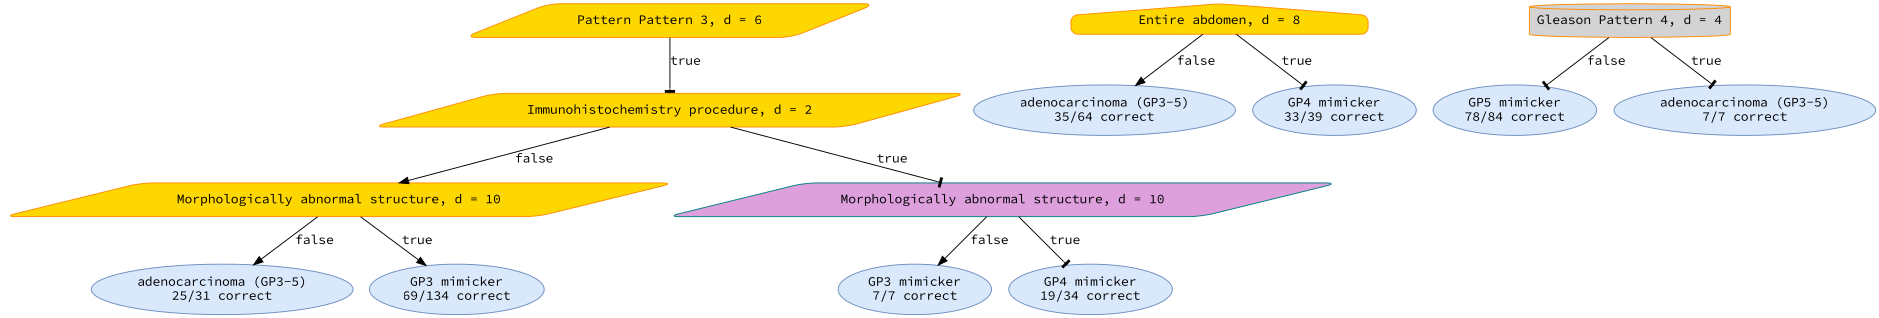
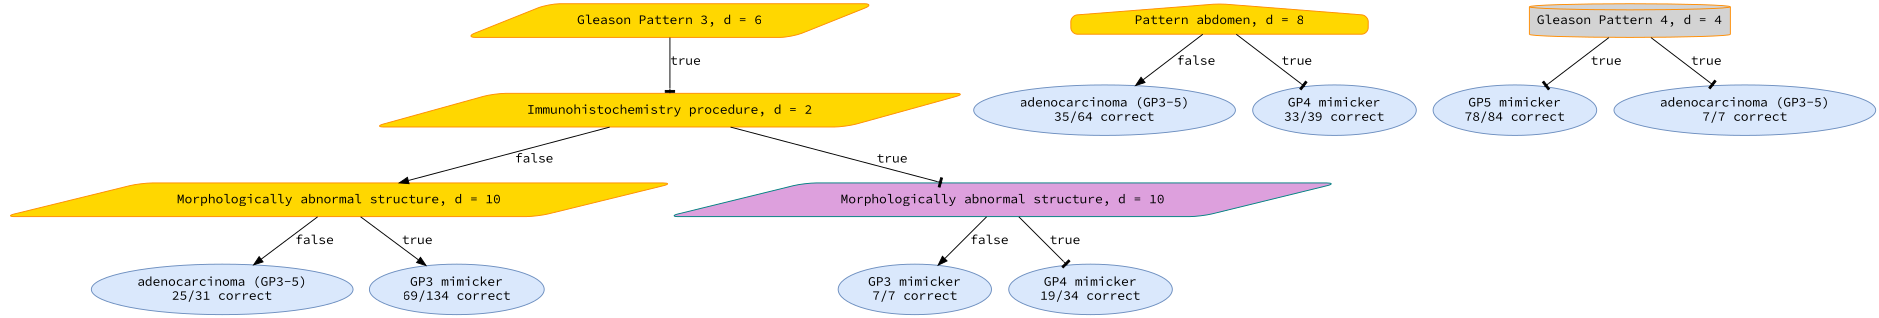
node "Pattern Pattern 3, d = 6": label "Pattern Pattern 3, d = 6" -> "Gleason Pattern 3, d = 6"
node "Entire abdomen, d = 8": label "Entire abdomen, d = 8" -> "Pattern abdomen, d = 8"
edge "Gleason Pattern 4, d = 4" -> "GP5 mimicker": label "false" -> "true"
